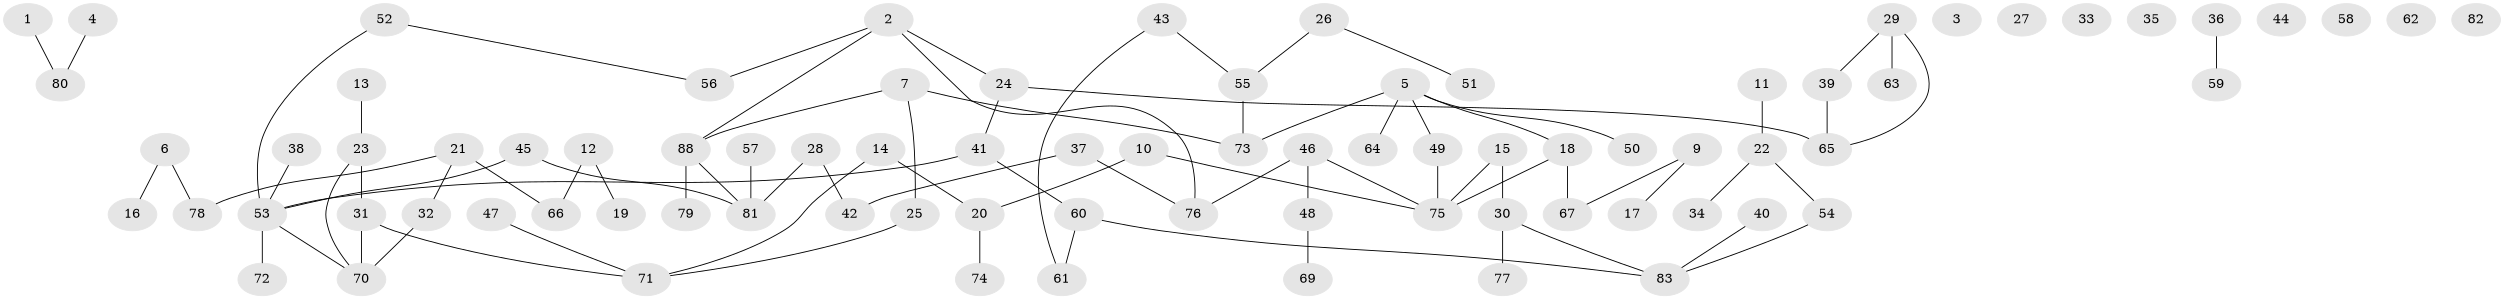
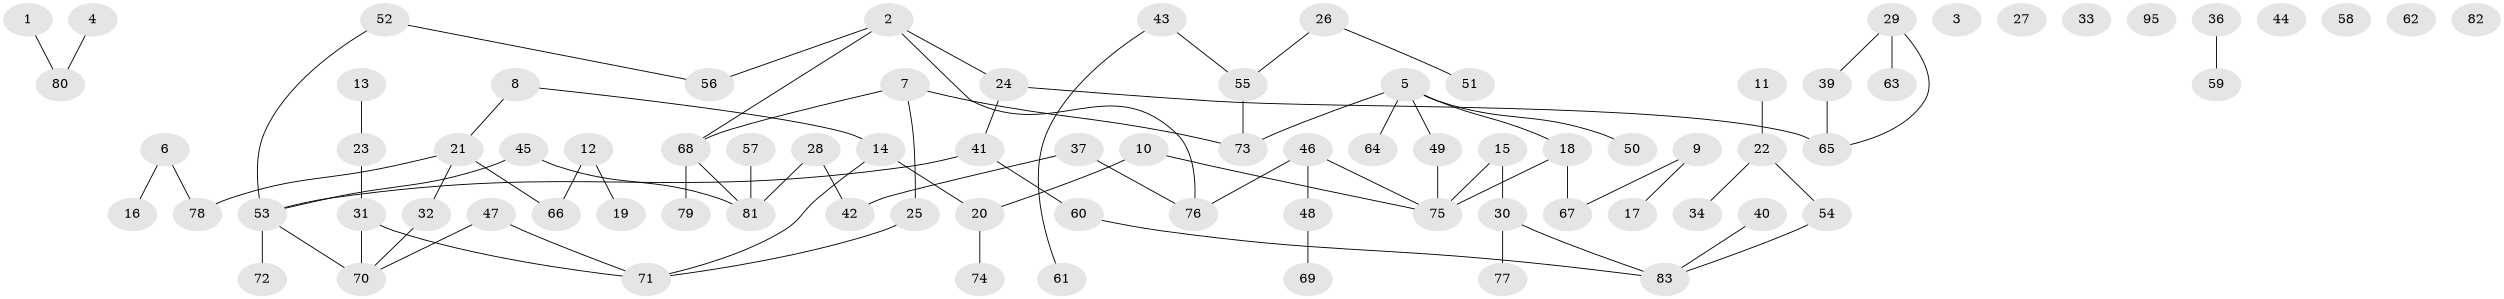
node "35": label "35" -> "95"
node "8": added
node "38": removed
node "88": label "88" -> "68"
edge "23" -- "70": now "47" -- "70"
edge "60" -- "61": removed
